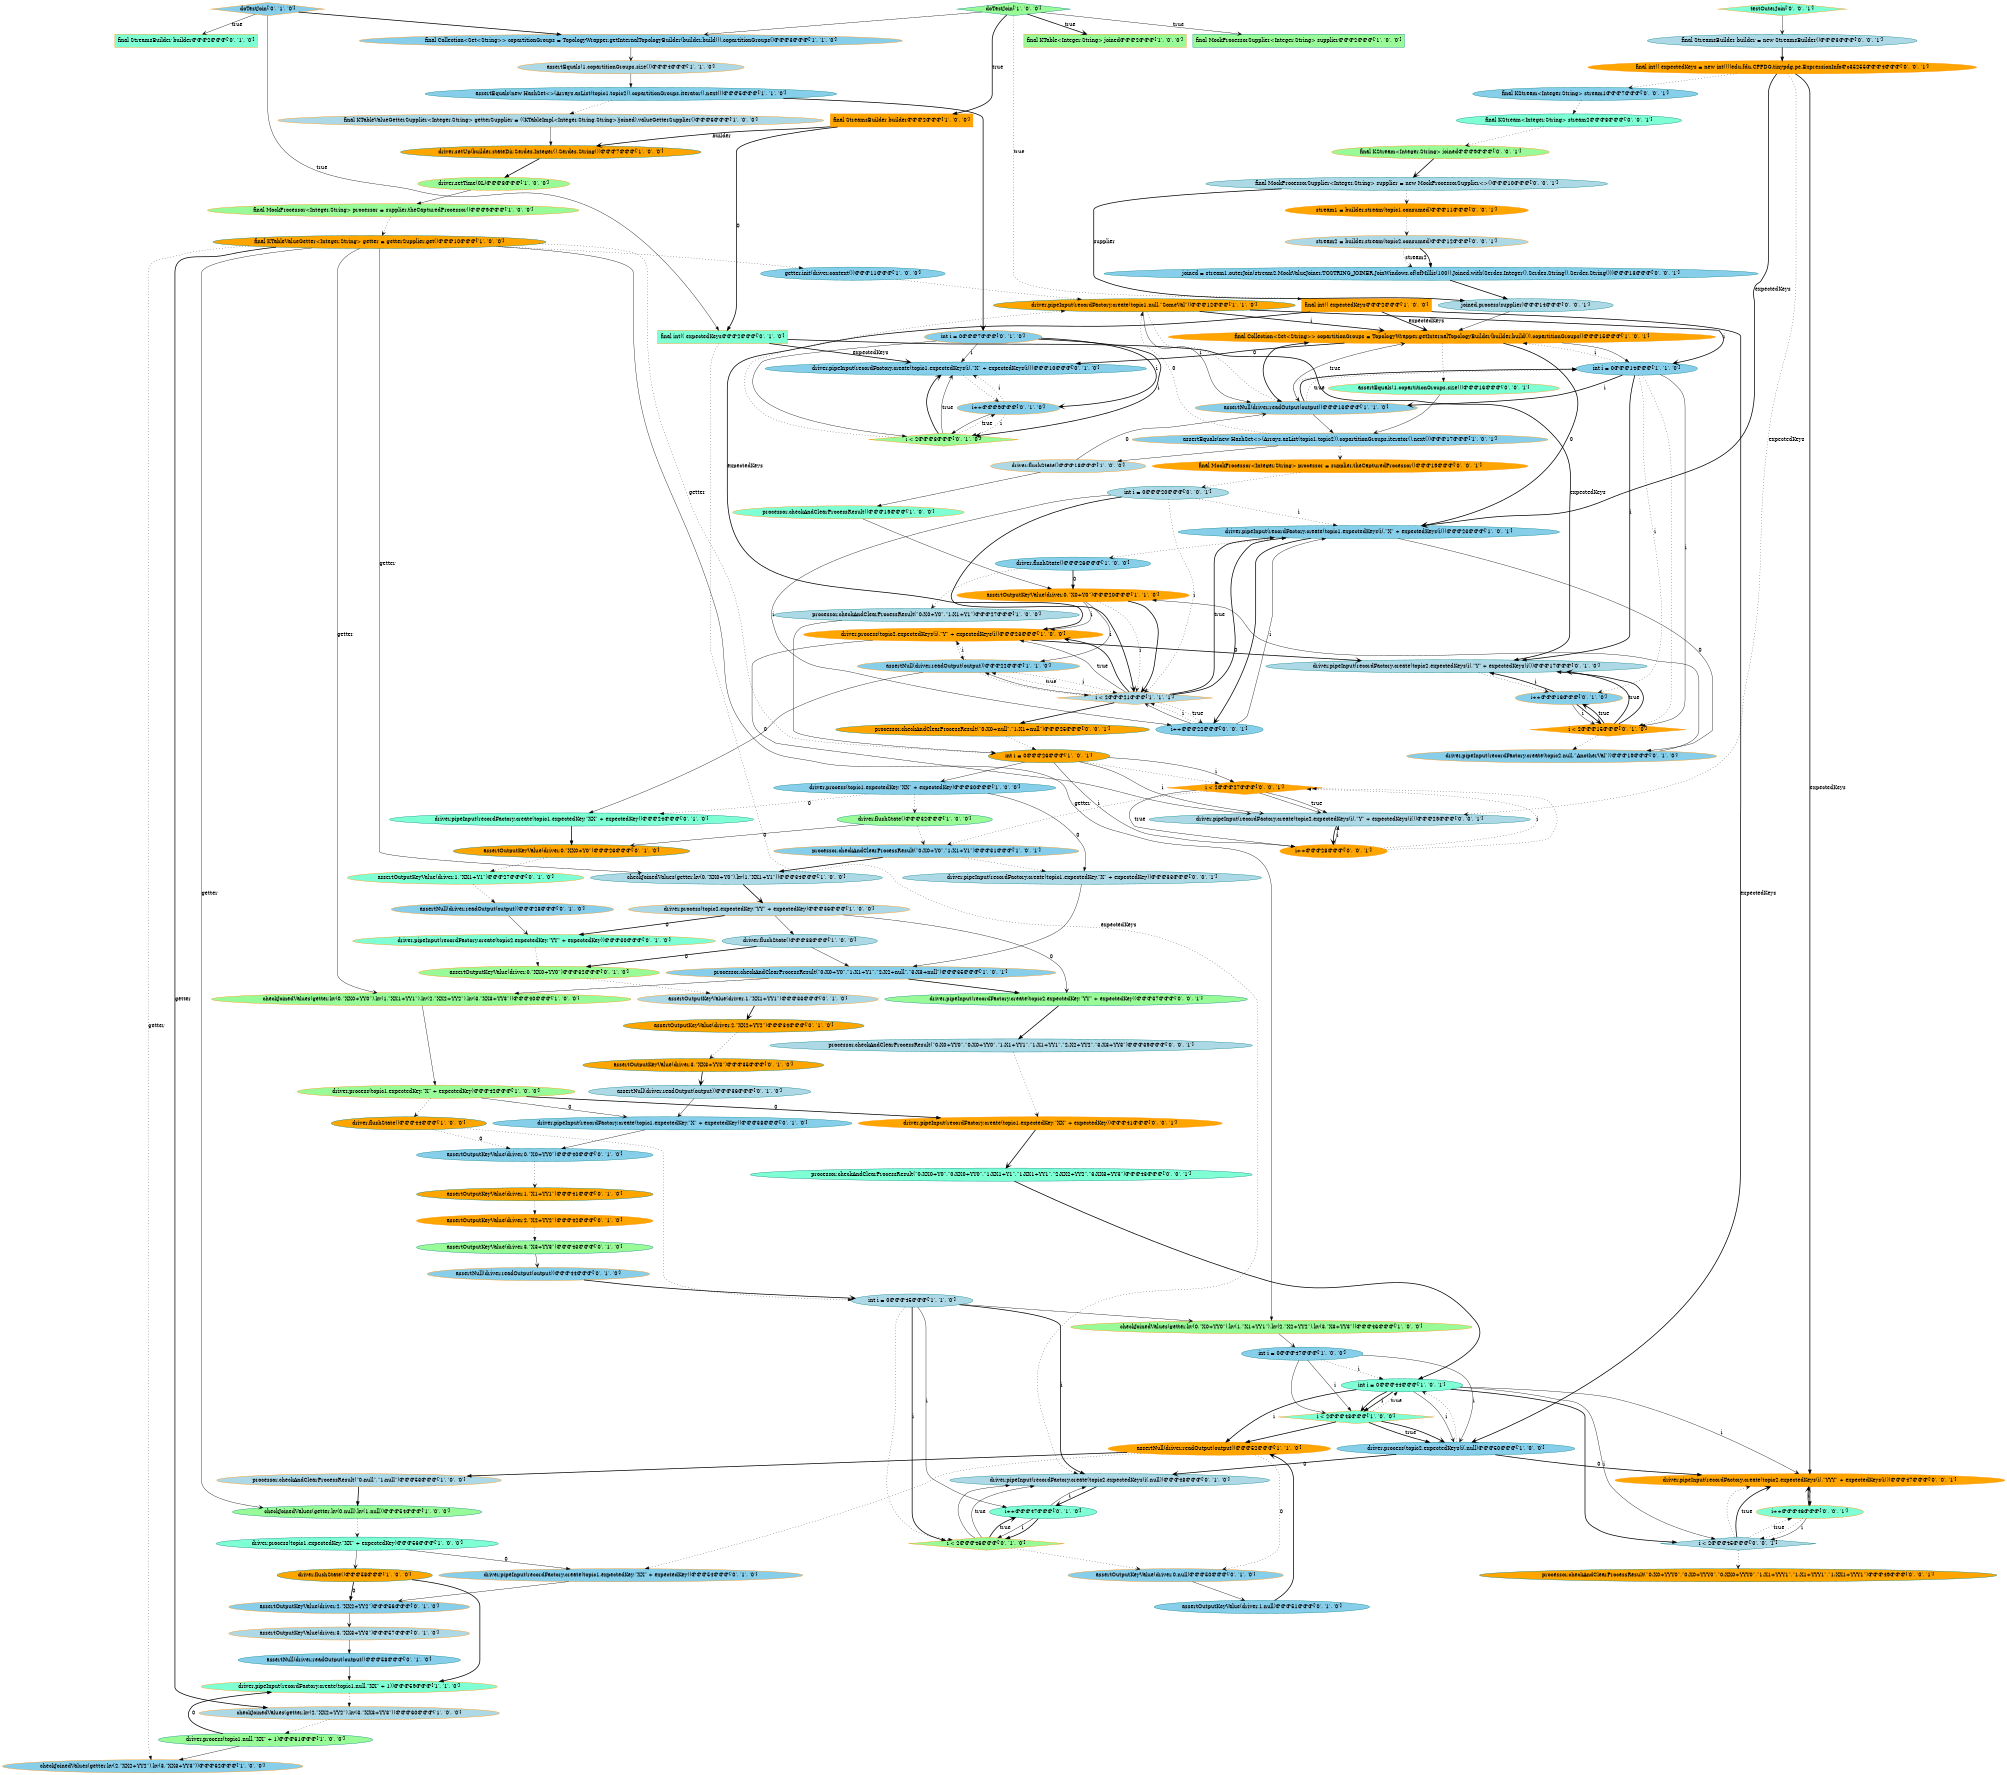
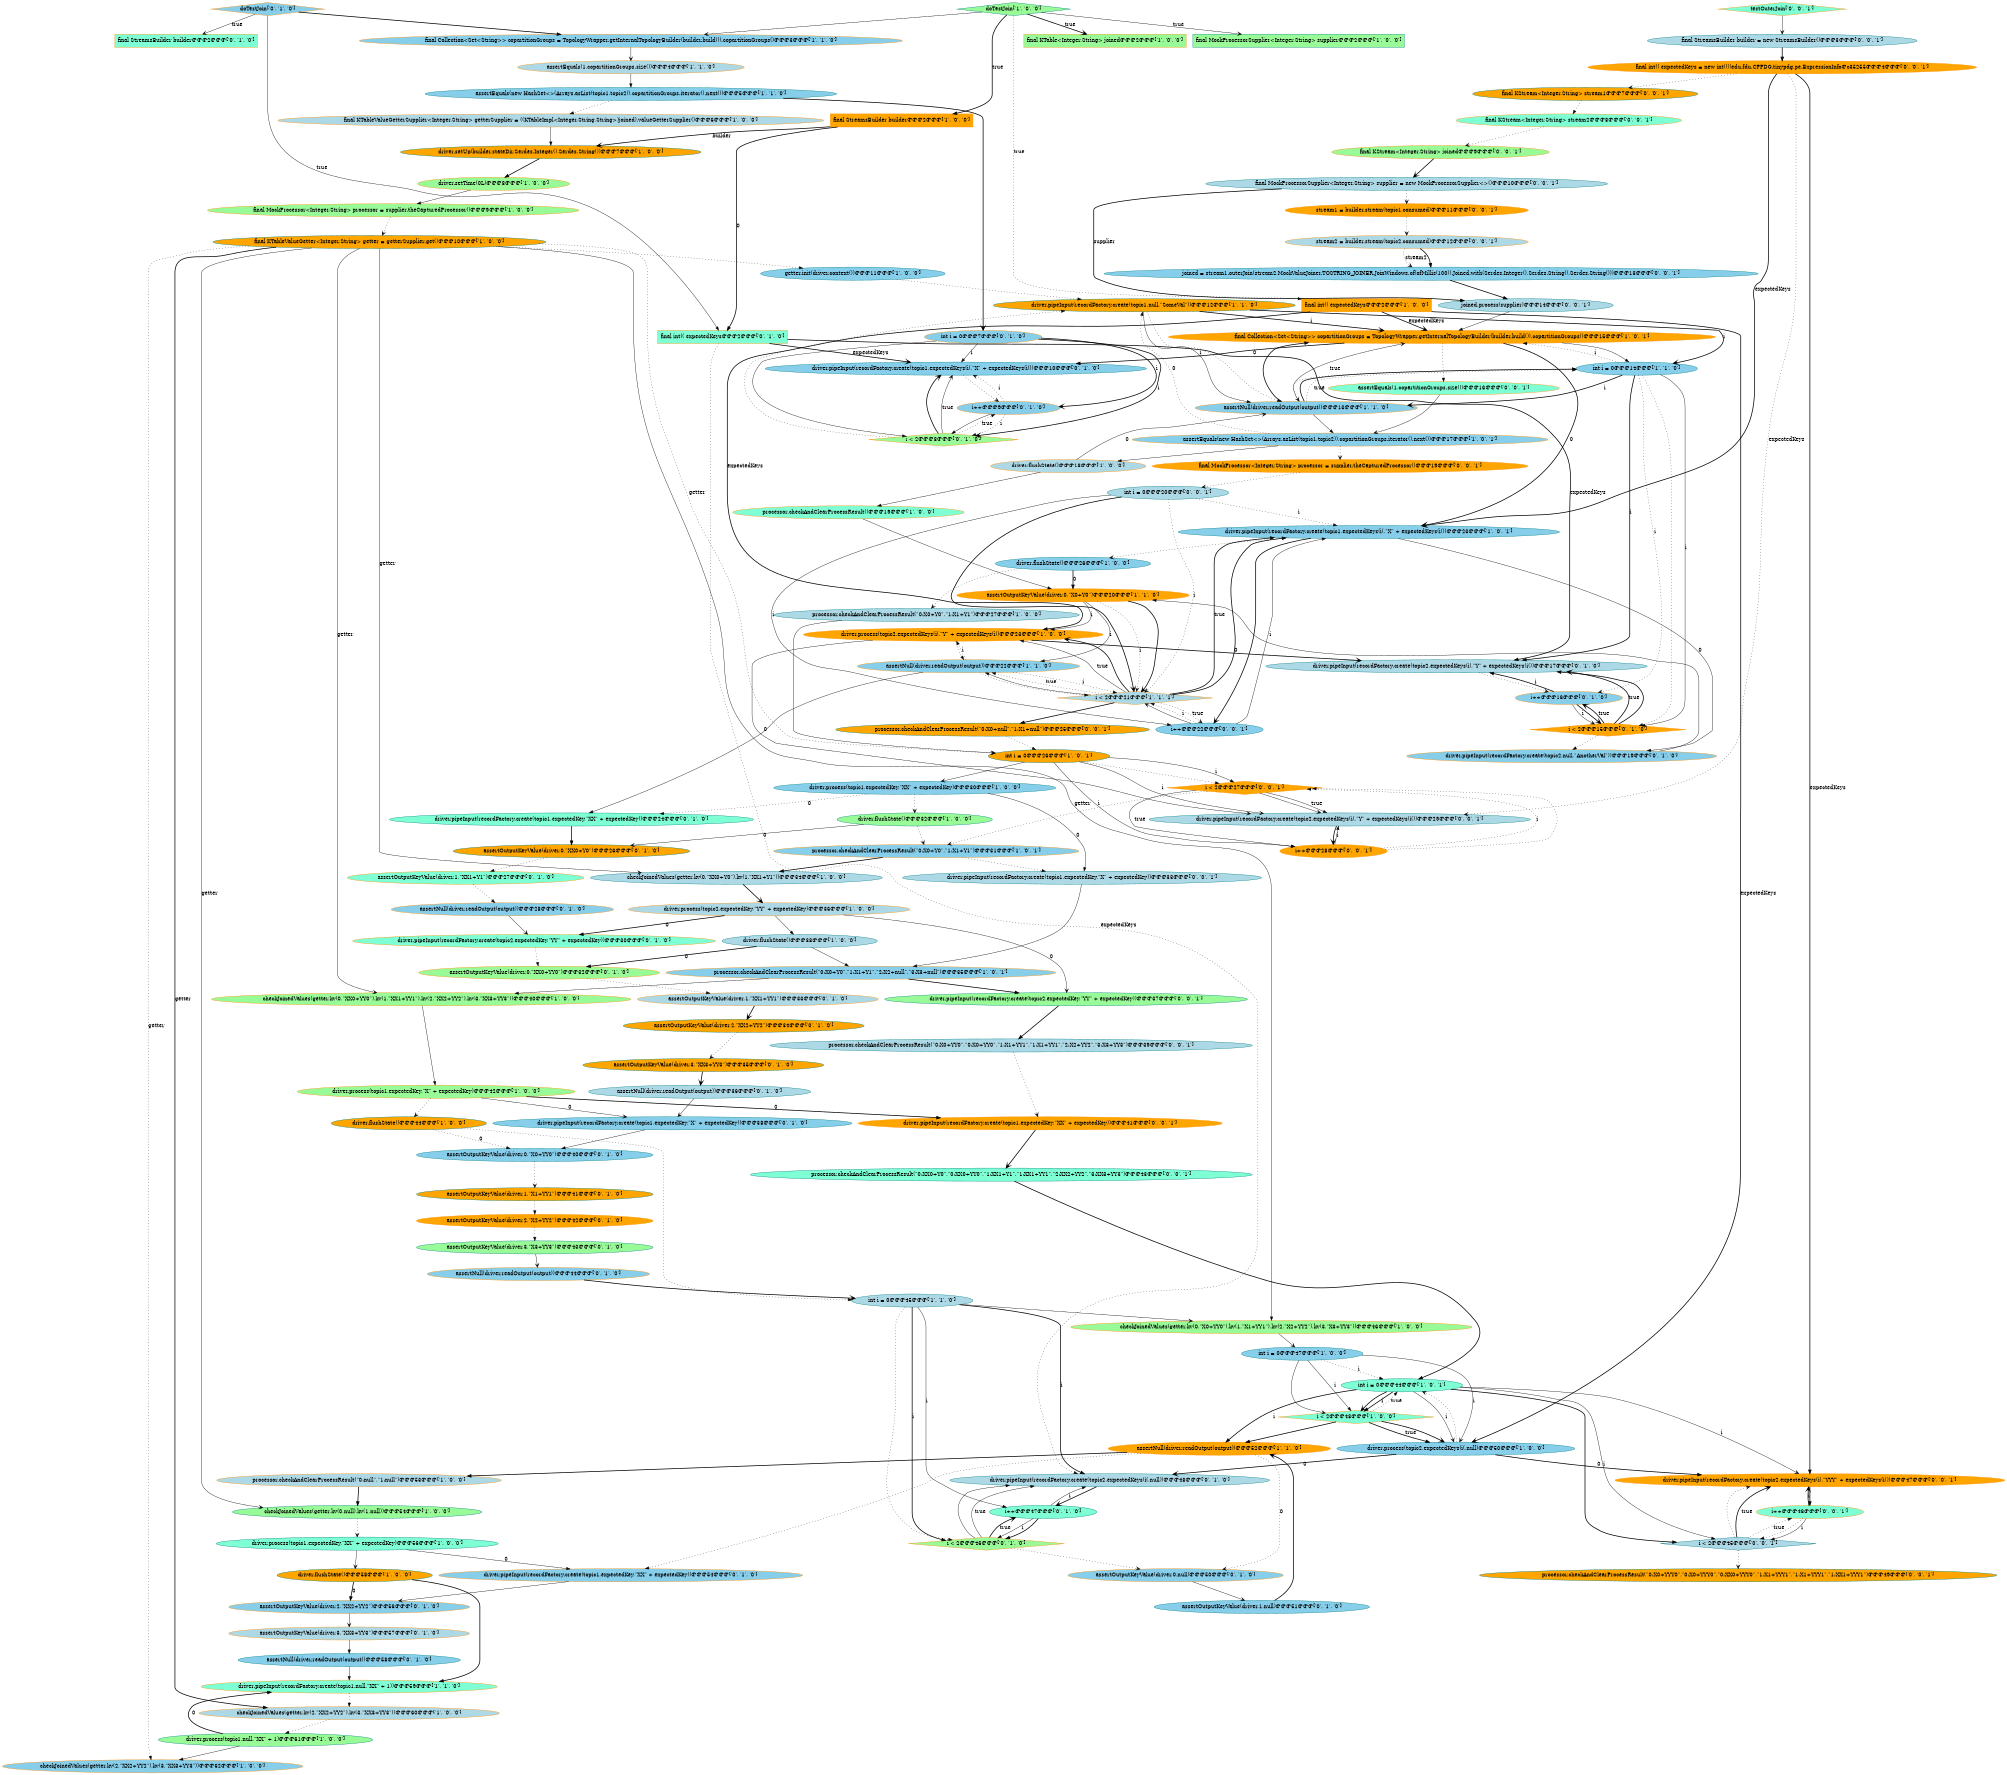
node "final KStream<Integer,String> stream1@@@7@@@['0', '0', '1']": fillcolor skyblue -> orange
node "final KStream<Integer,String> stream2@@@8@@@['0', '0', '1']": color teal -> darkorange
